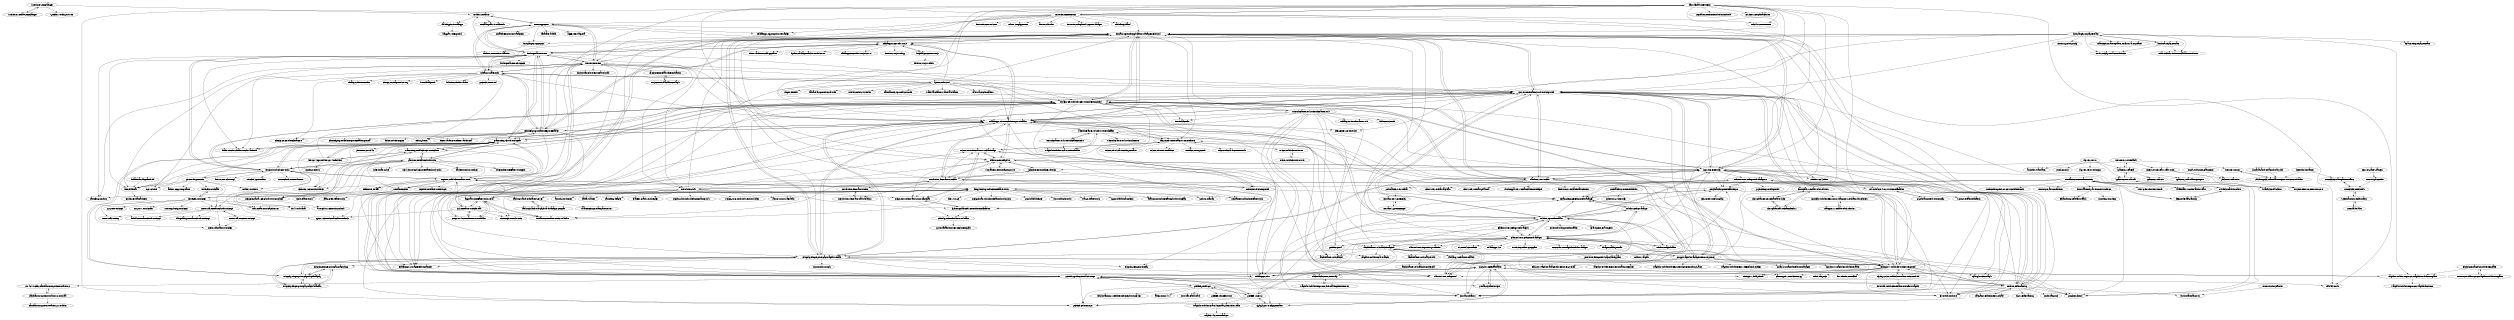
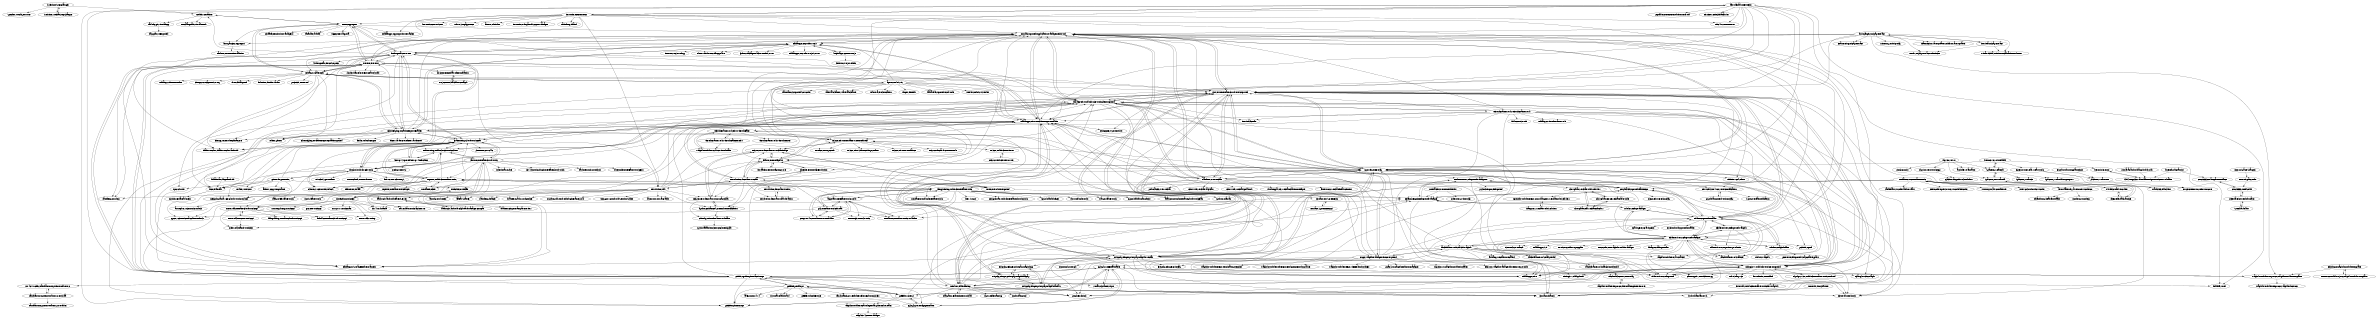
node "CJackHwang/FlowChunkFlex": added
edge "Blankeer/MDWechat" -> "nining377/UnblockMusicPro_Xposed": removed
